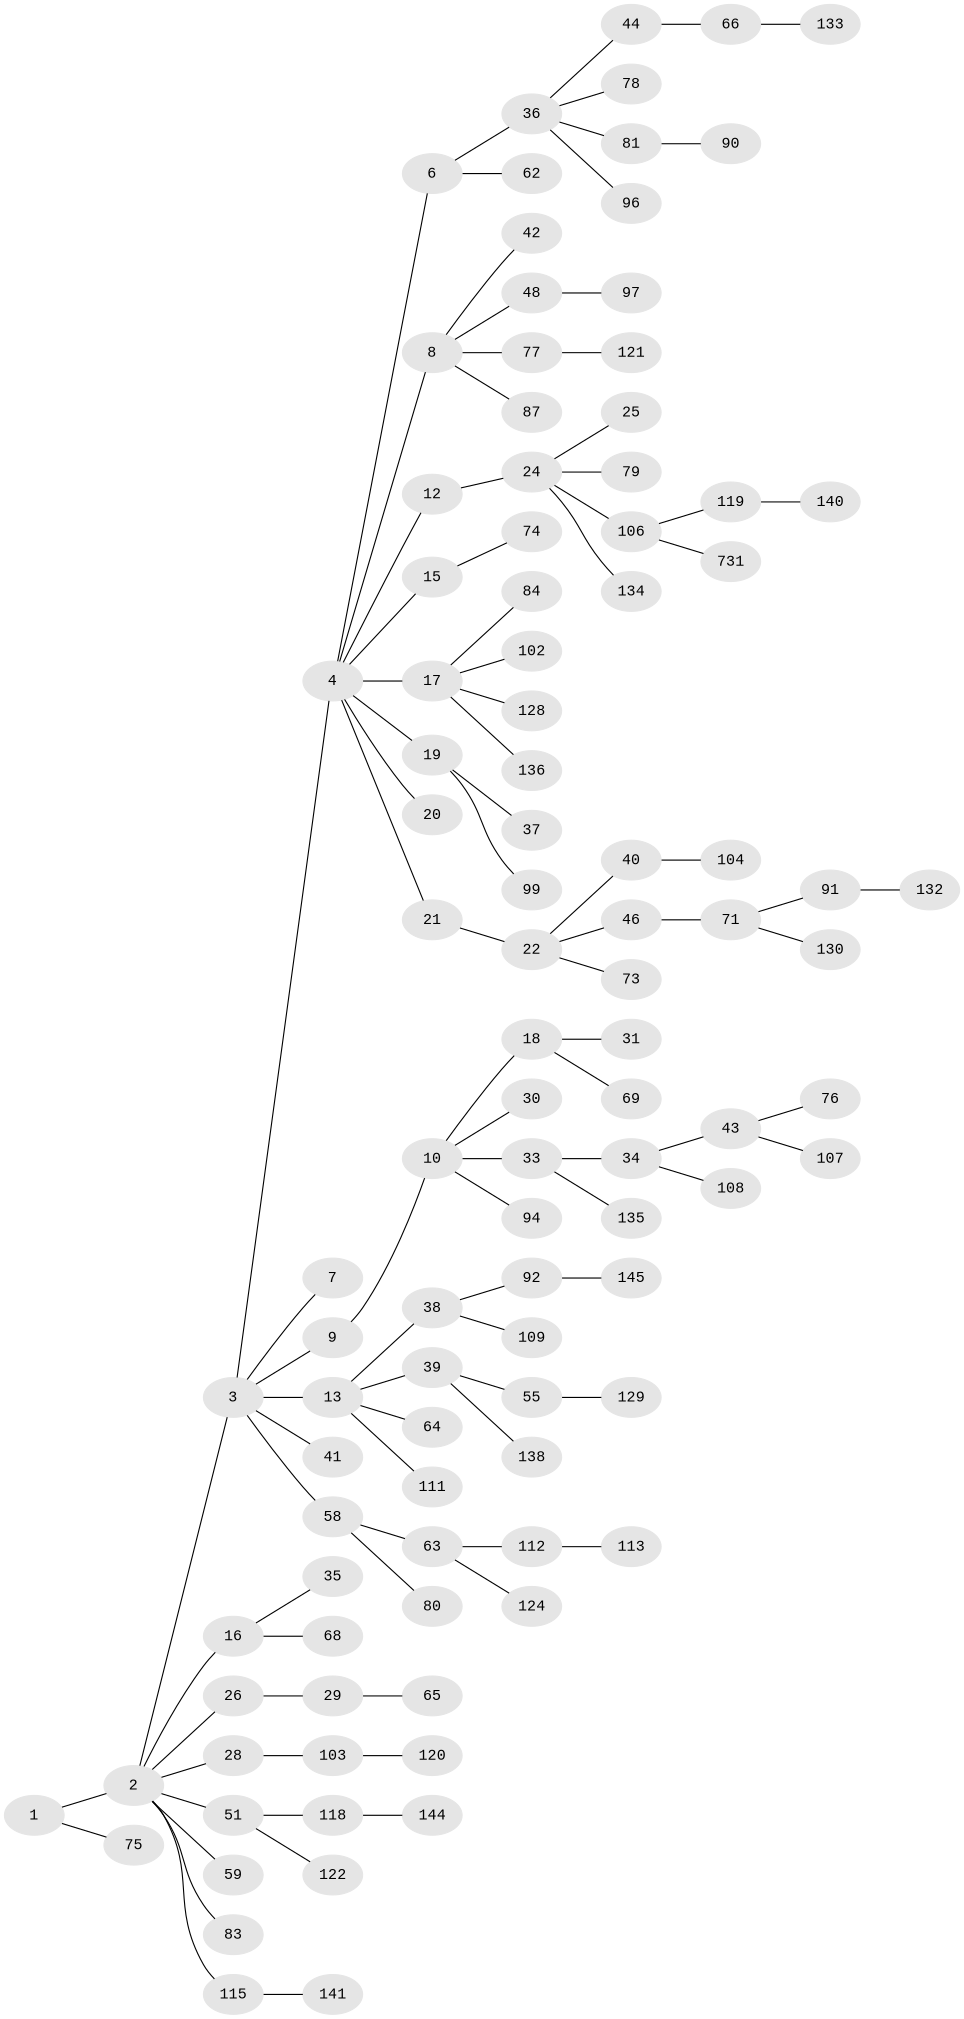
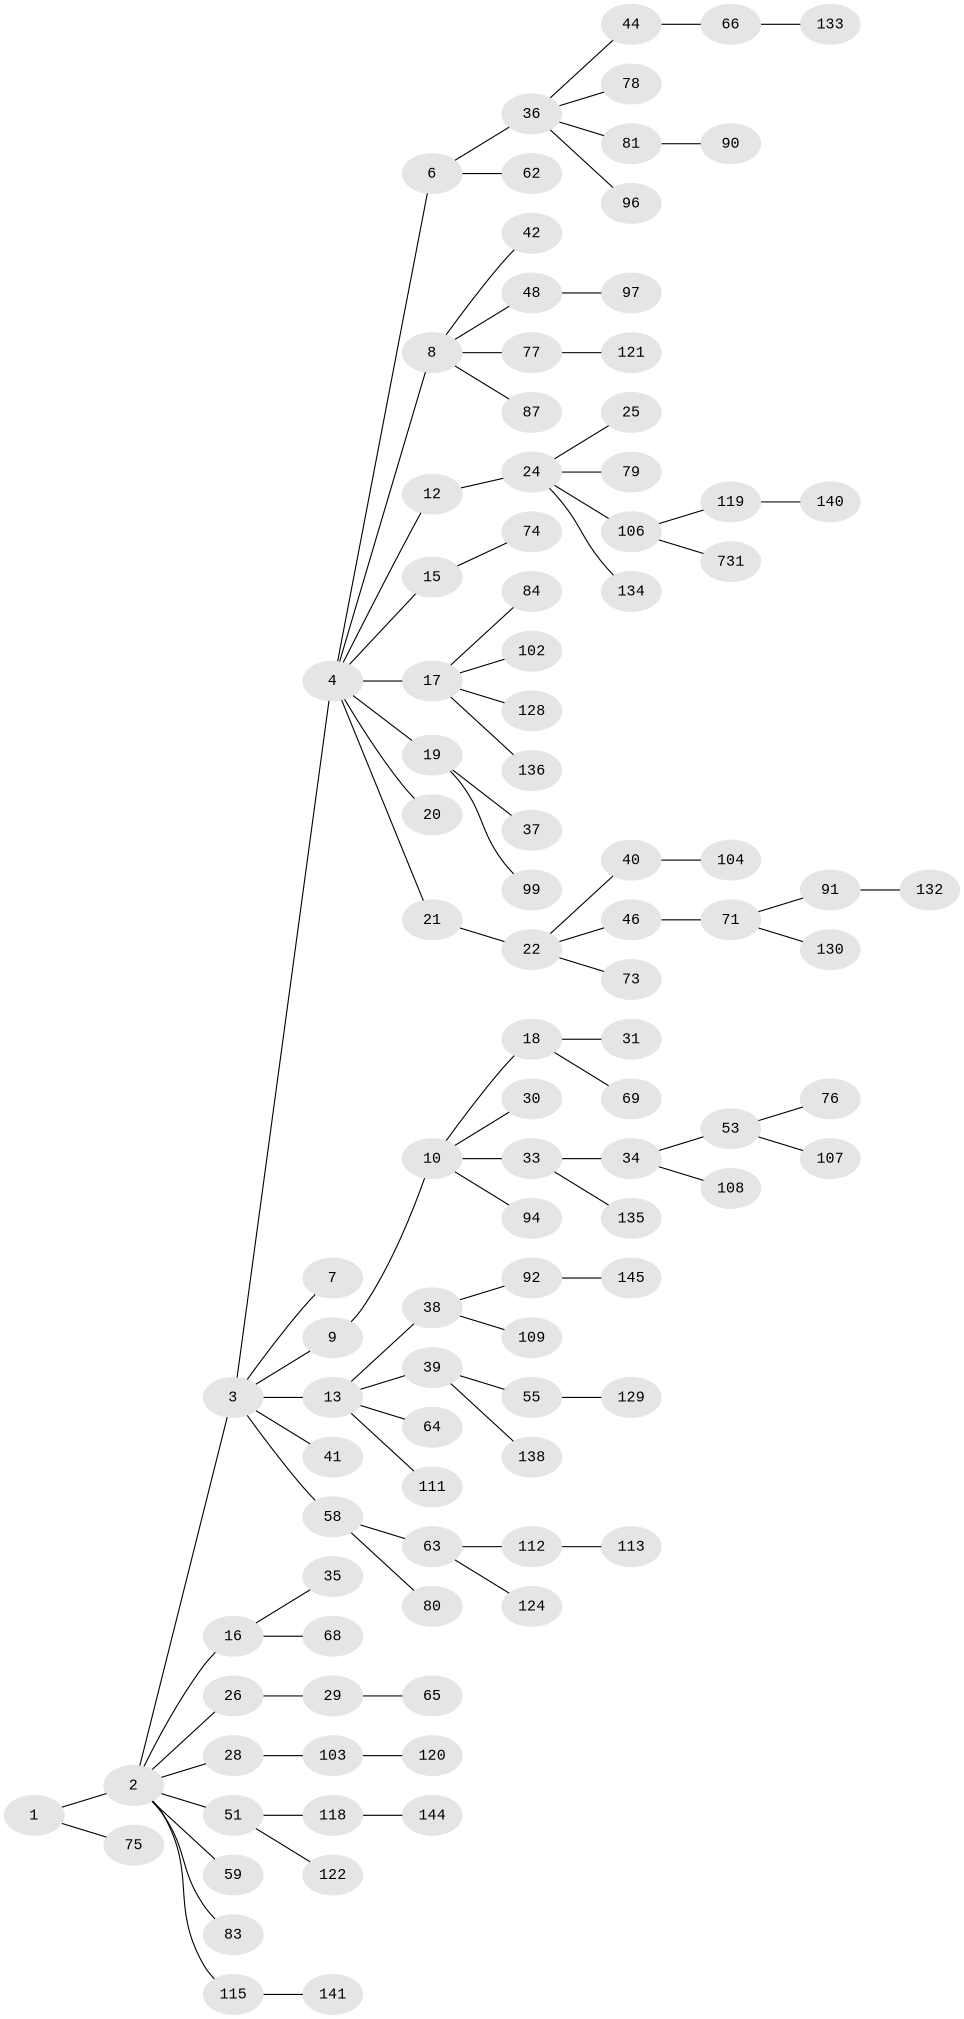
node "43": label "43" -> "53"
